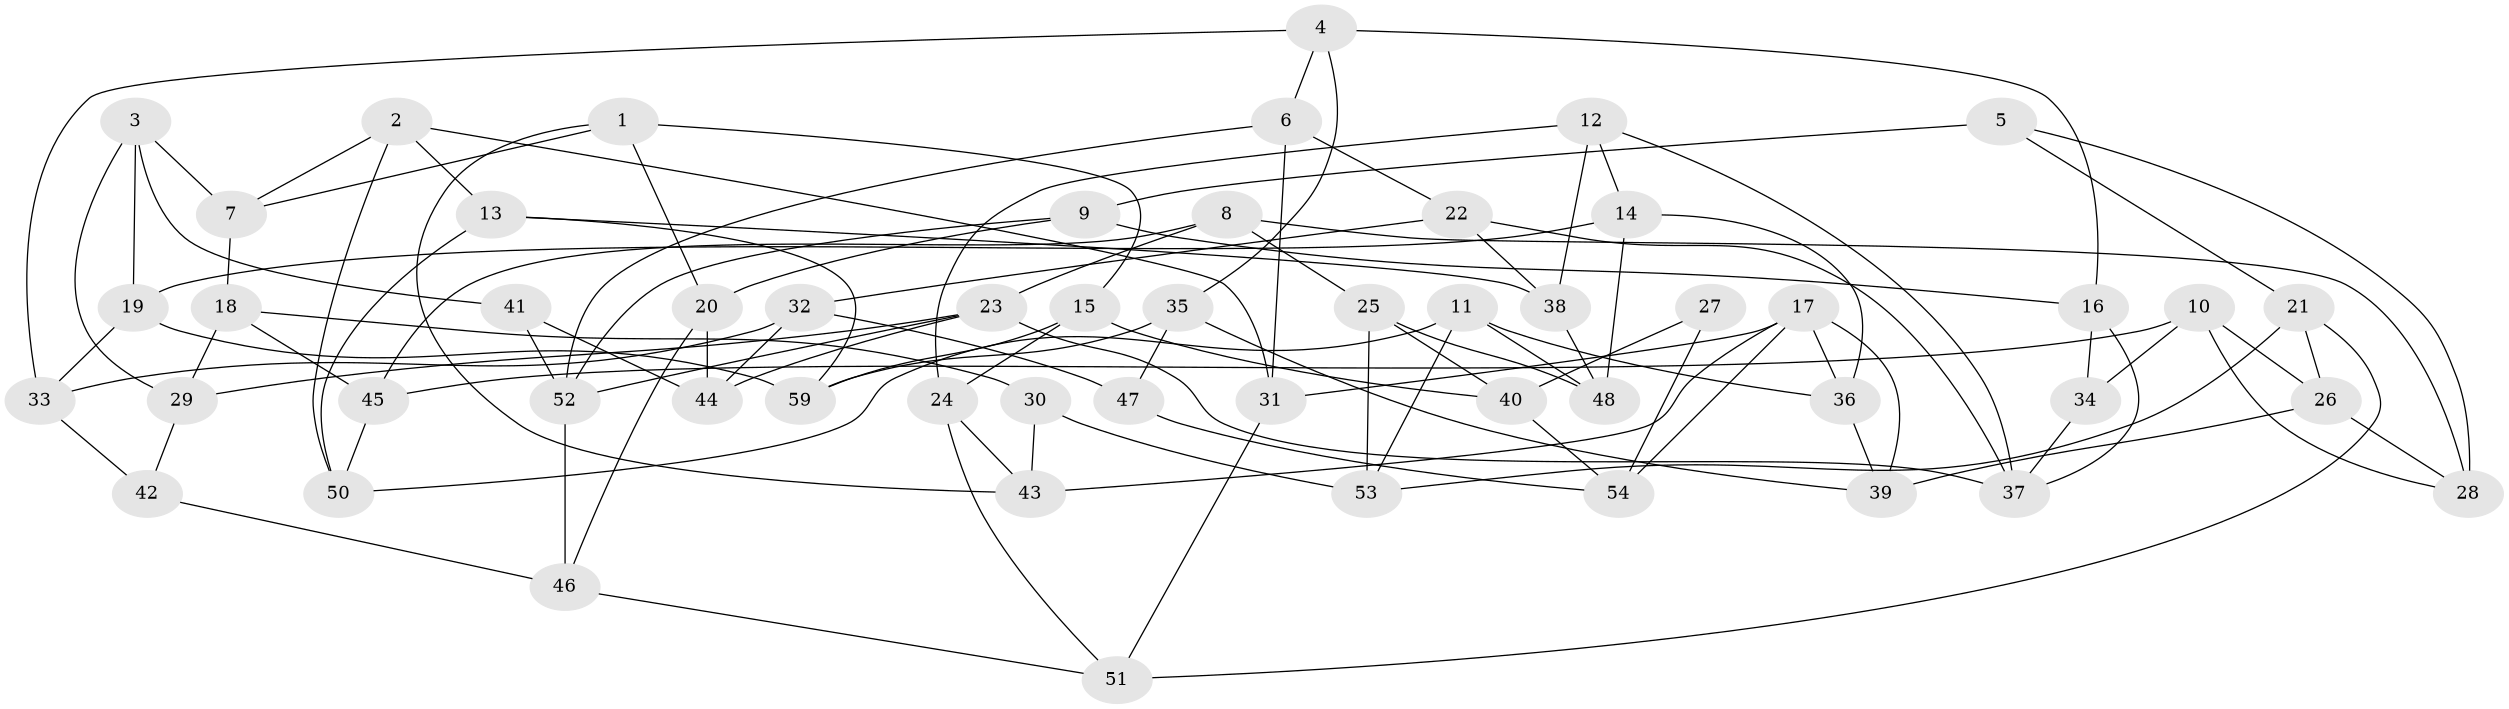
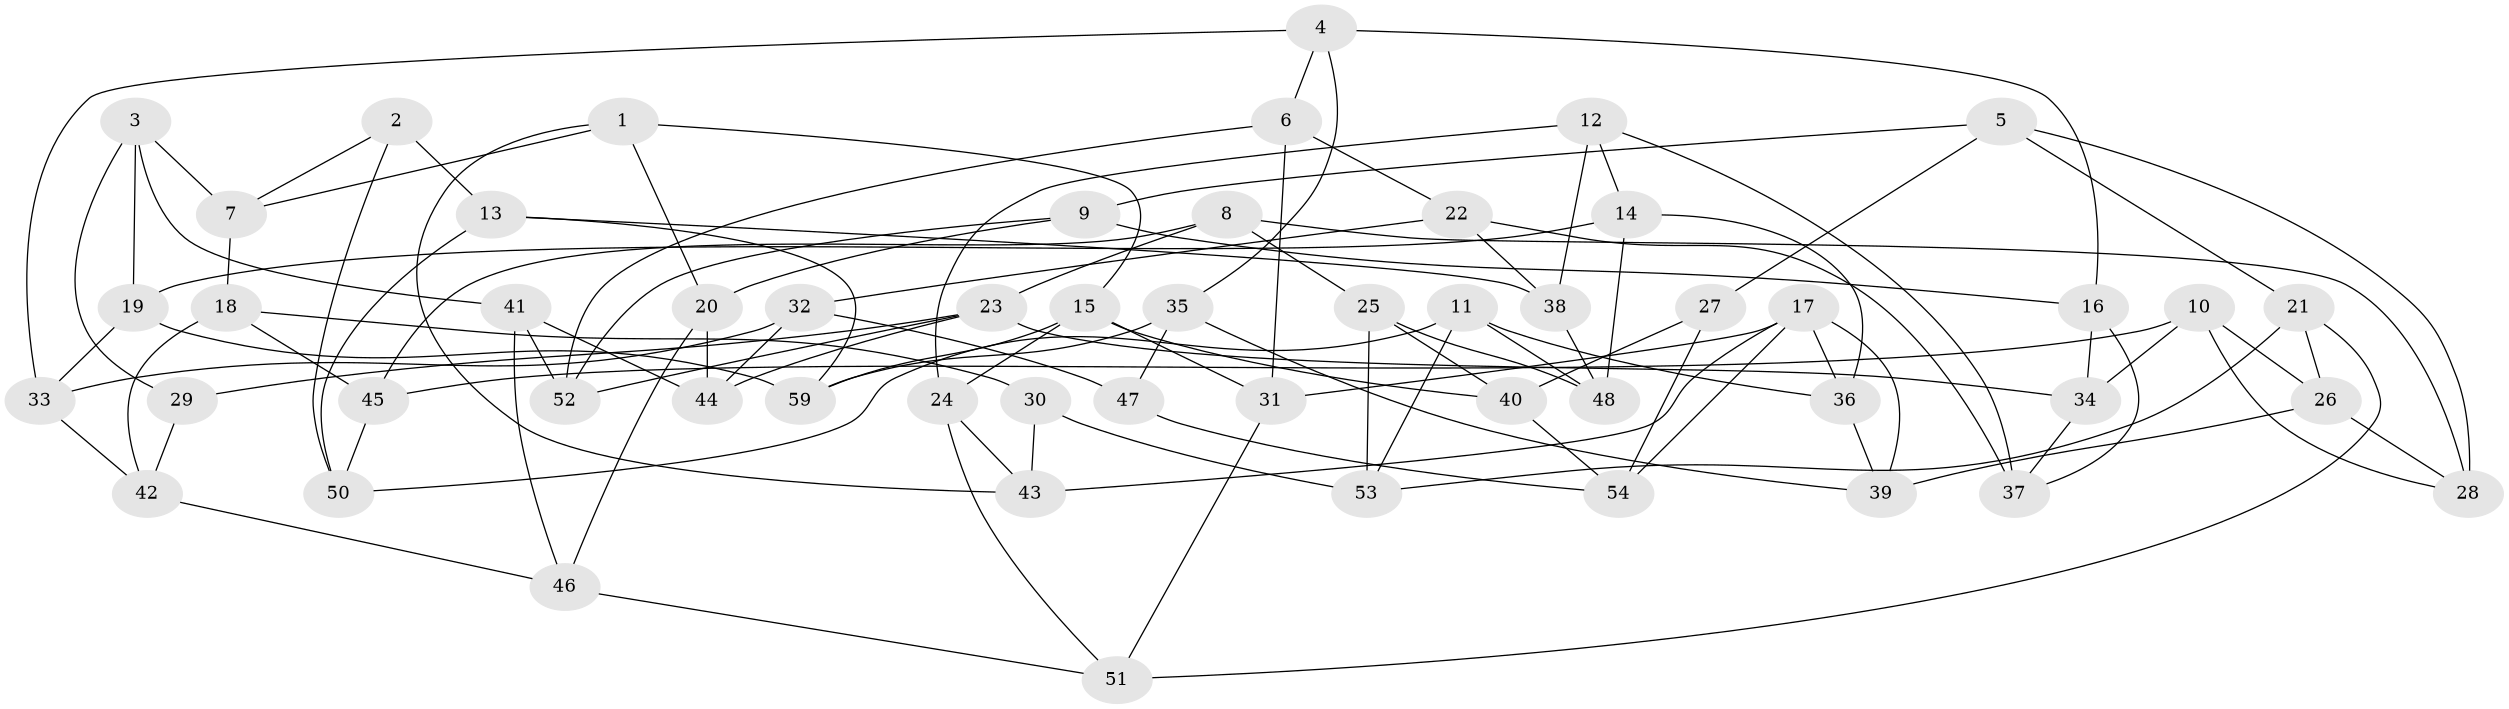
edge "2" -- "31": now "15" -- "31"
edge "5" -- "27": added
edge "18" -- "29": now "18" -- "42"
edge "23" -- "37": now "23" -- "34"
edge "52" -- "46": now "41" -- "46"
